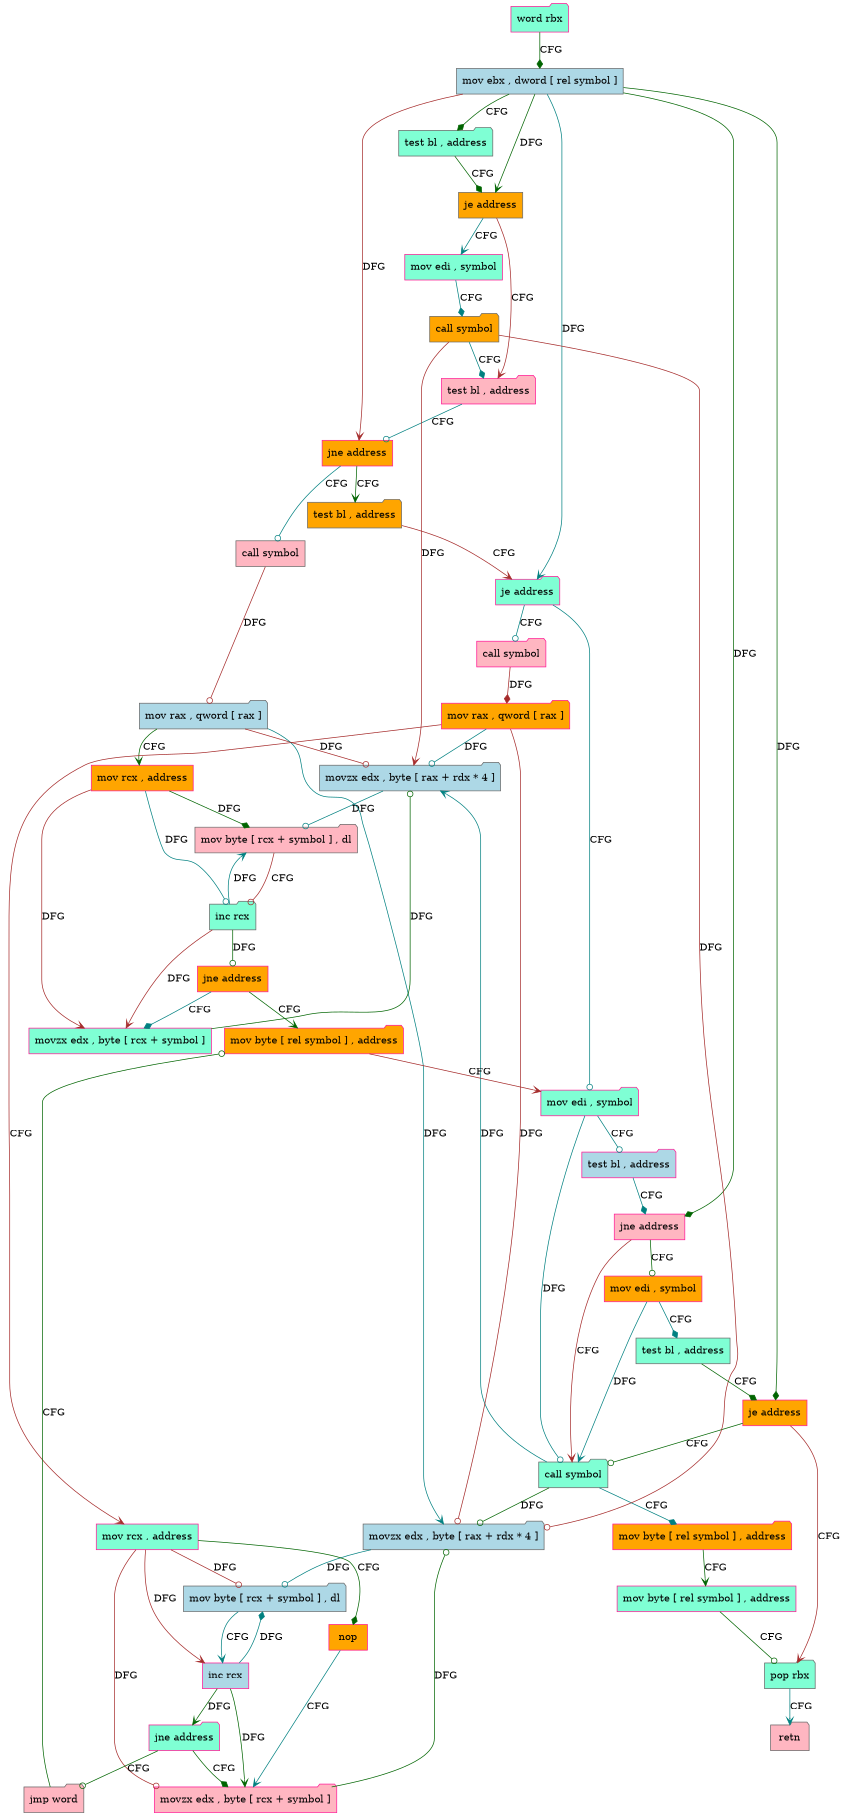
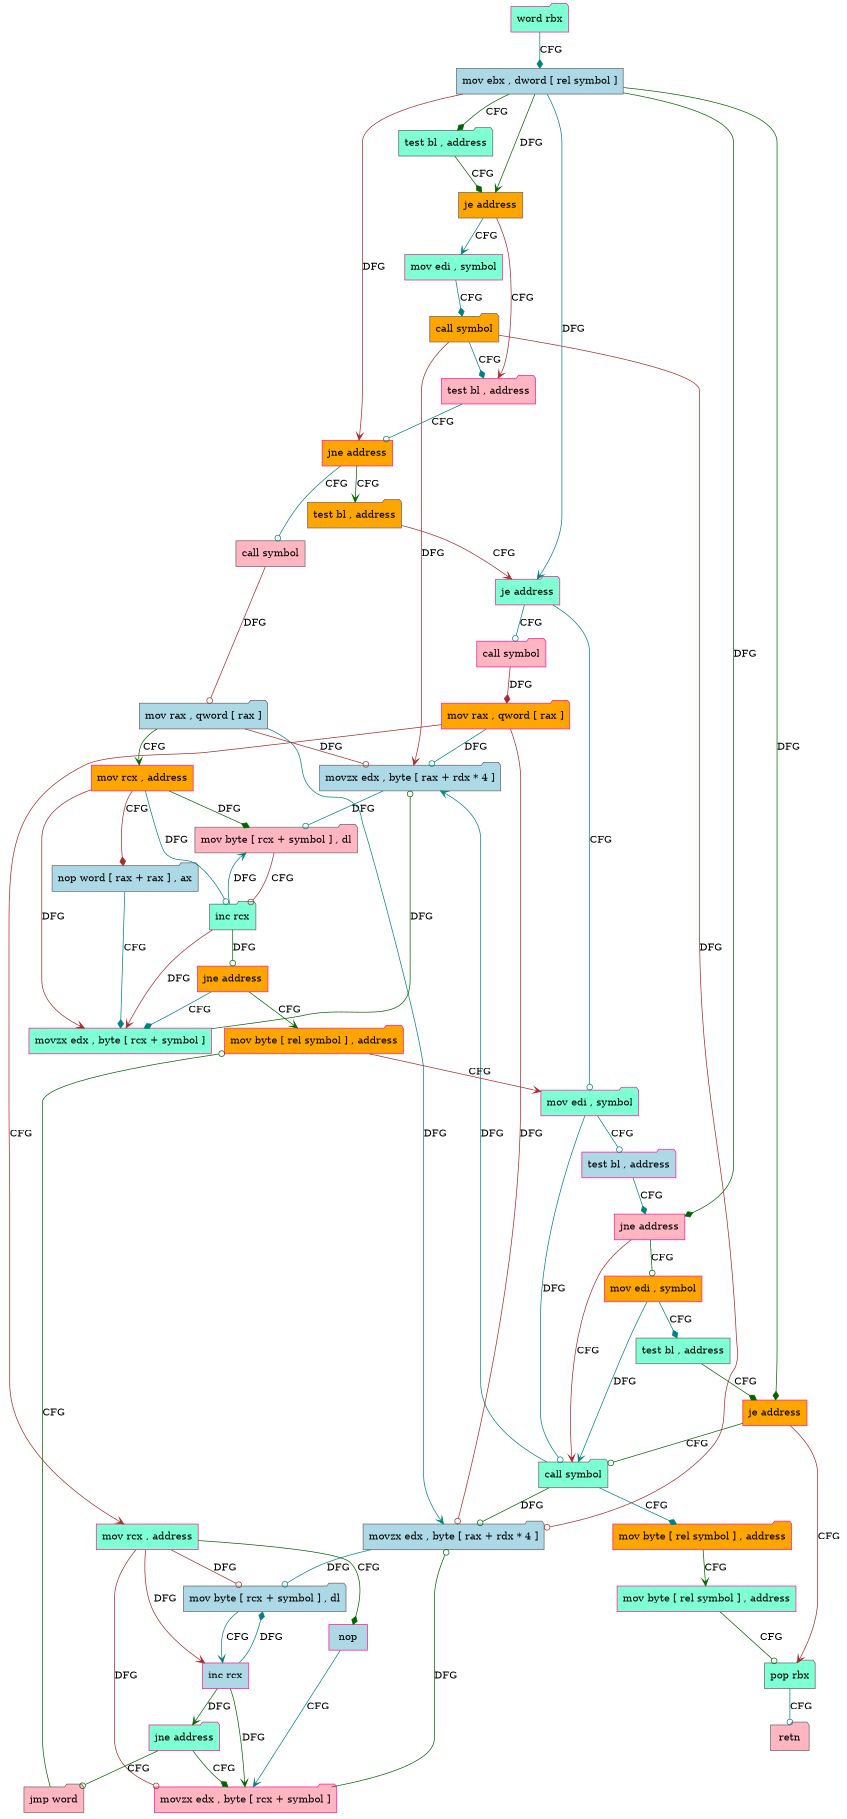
edge "word rbx" -> "mov ebx , dword [ rel symbol ]": color darkgreen -> teal
node "nop word [ rax + rax ] , ax": added
node "nop": fillcolor orange -> lightblue
edge "pop rbx" -> "retn": arrowhead vee -> odot
